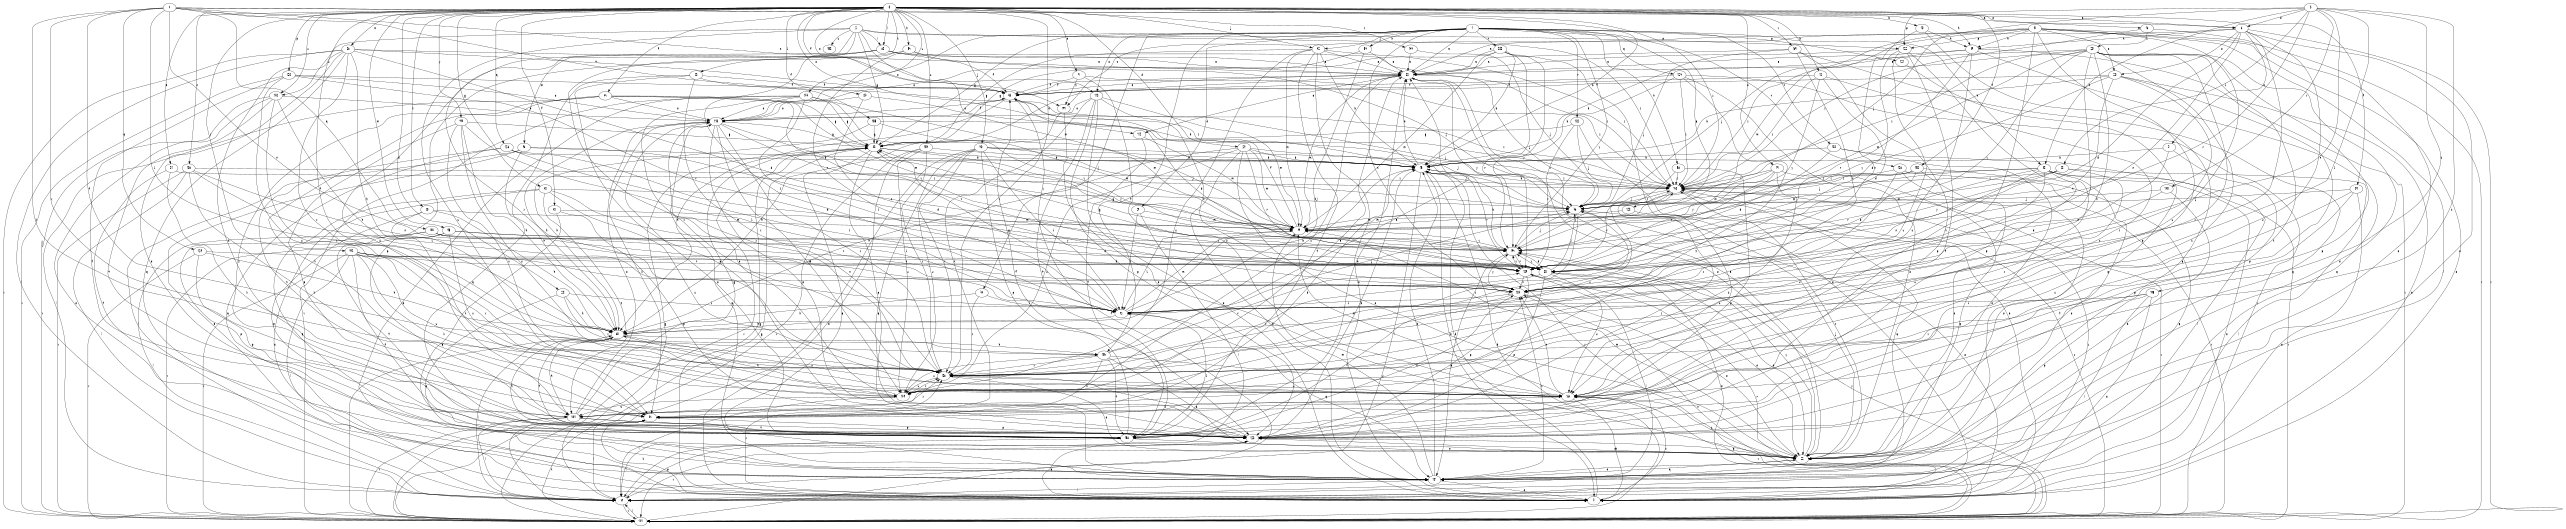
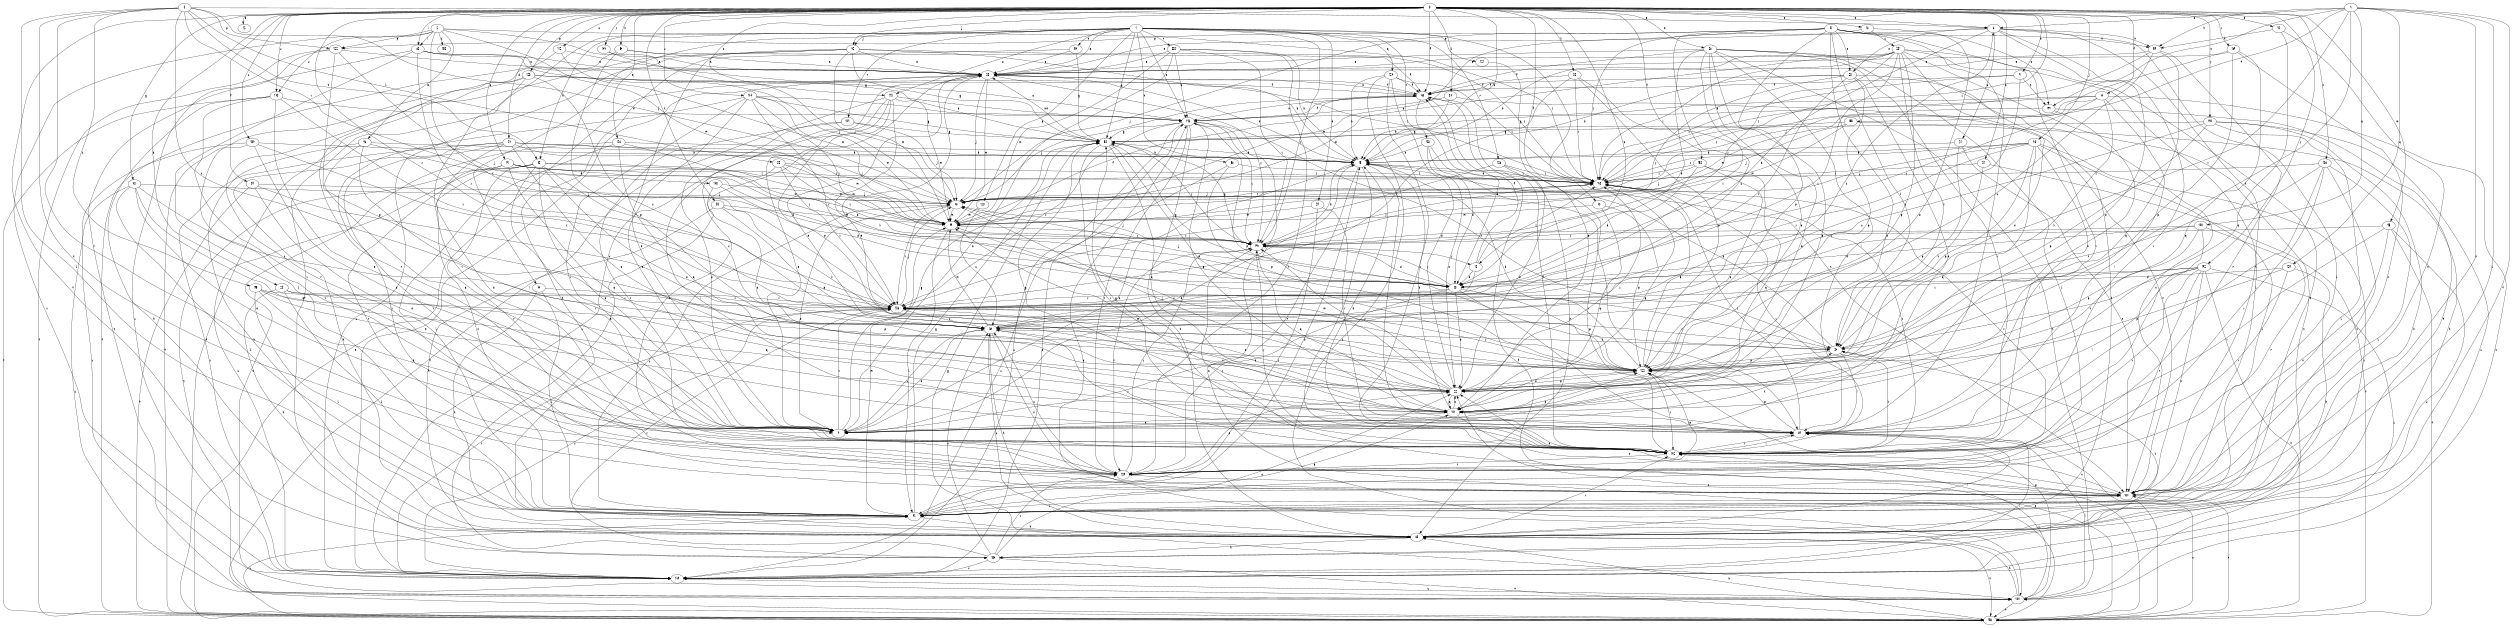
node "12": added
edge "38" -> "112": reversed
edge "13" -> "194": reversed
edge "6" -> "164": reversed
edge "36" -> "92": added, label "l"
edge "59" -> "172": removed, label "v"
